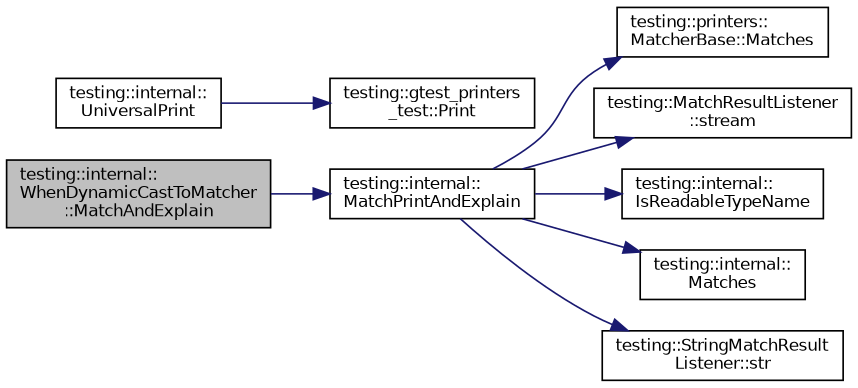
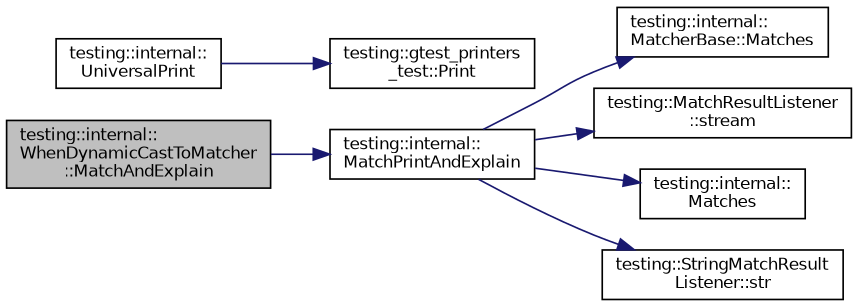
node "testing::printers:: MatcherBase::Matches": label "testing::printers:: MatcherBase::Matches" -> "testing::internal:: MatcherBase::Matches"
node "testing::internal:: IsReadableTypeName": removed
